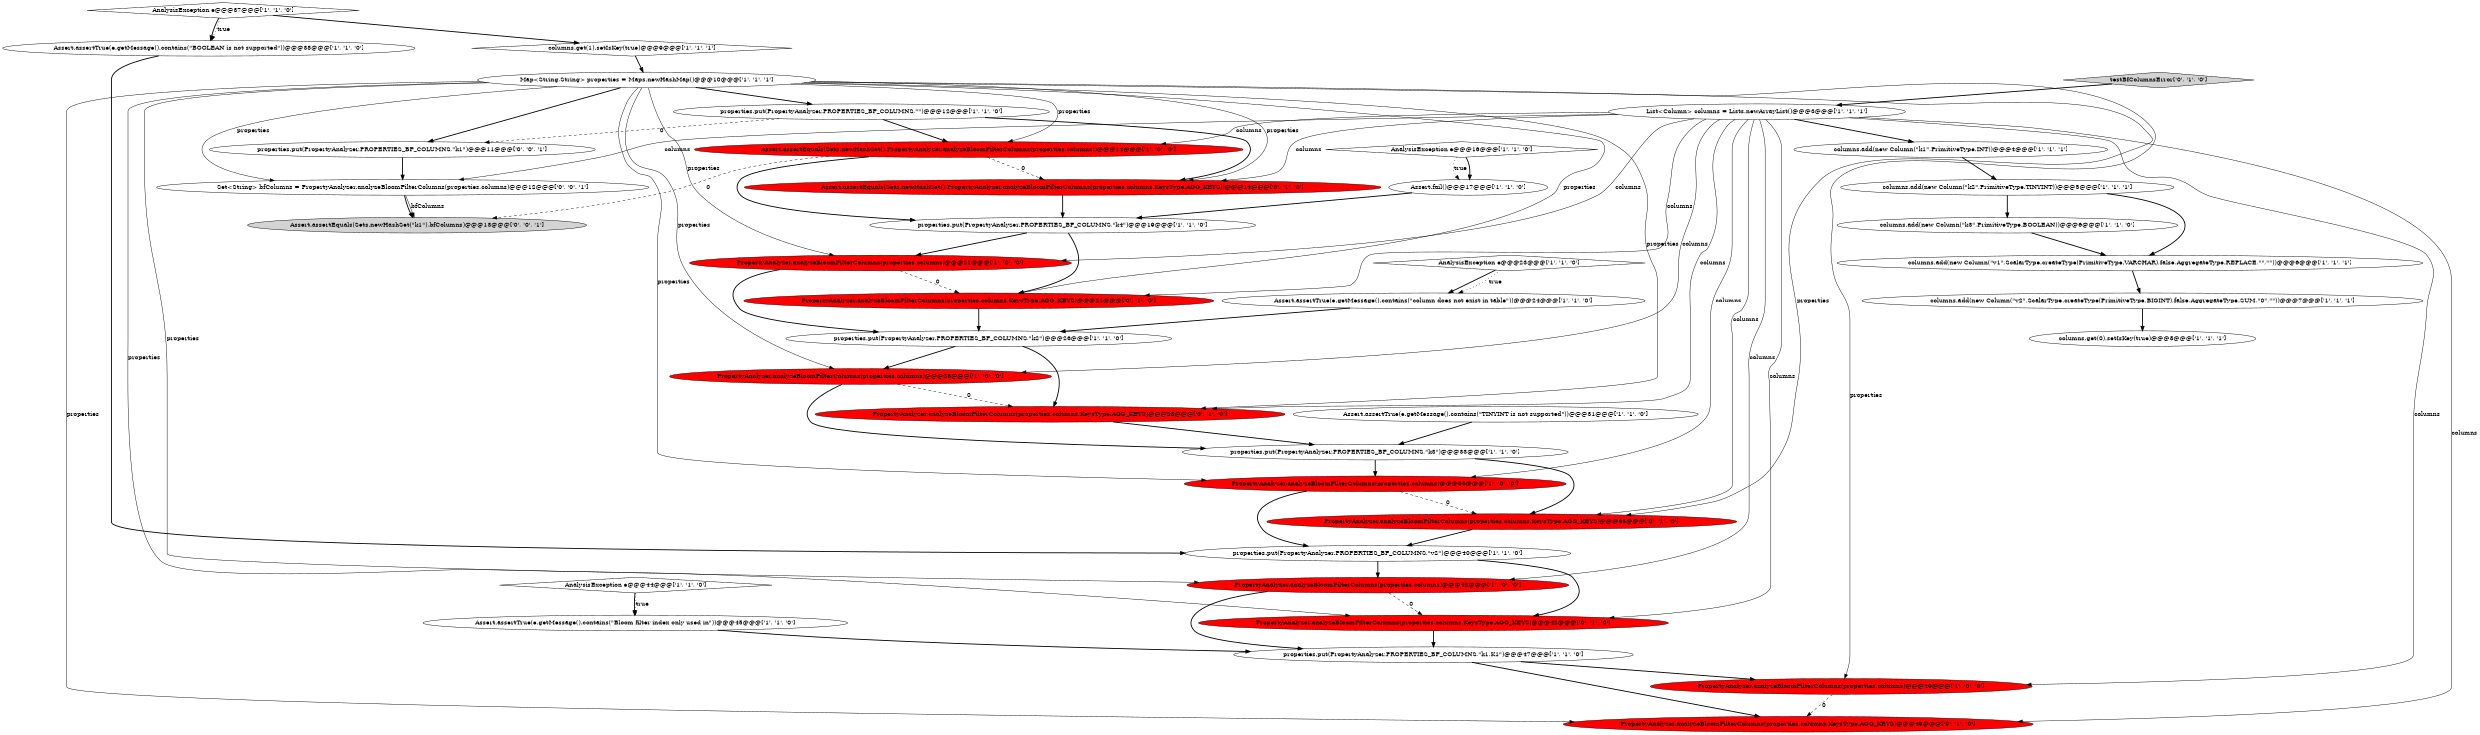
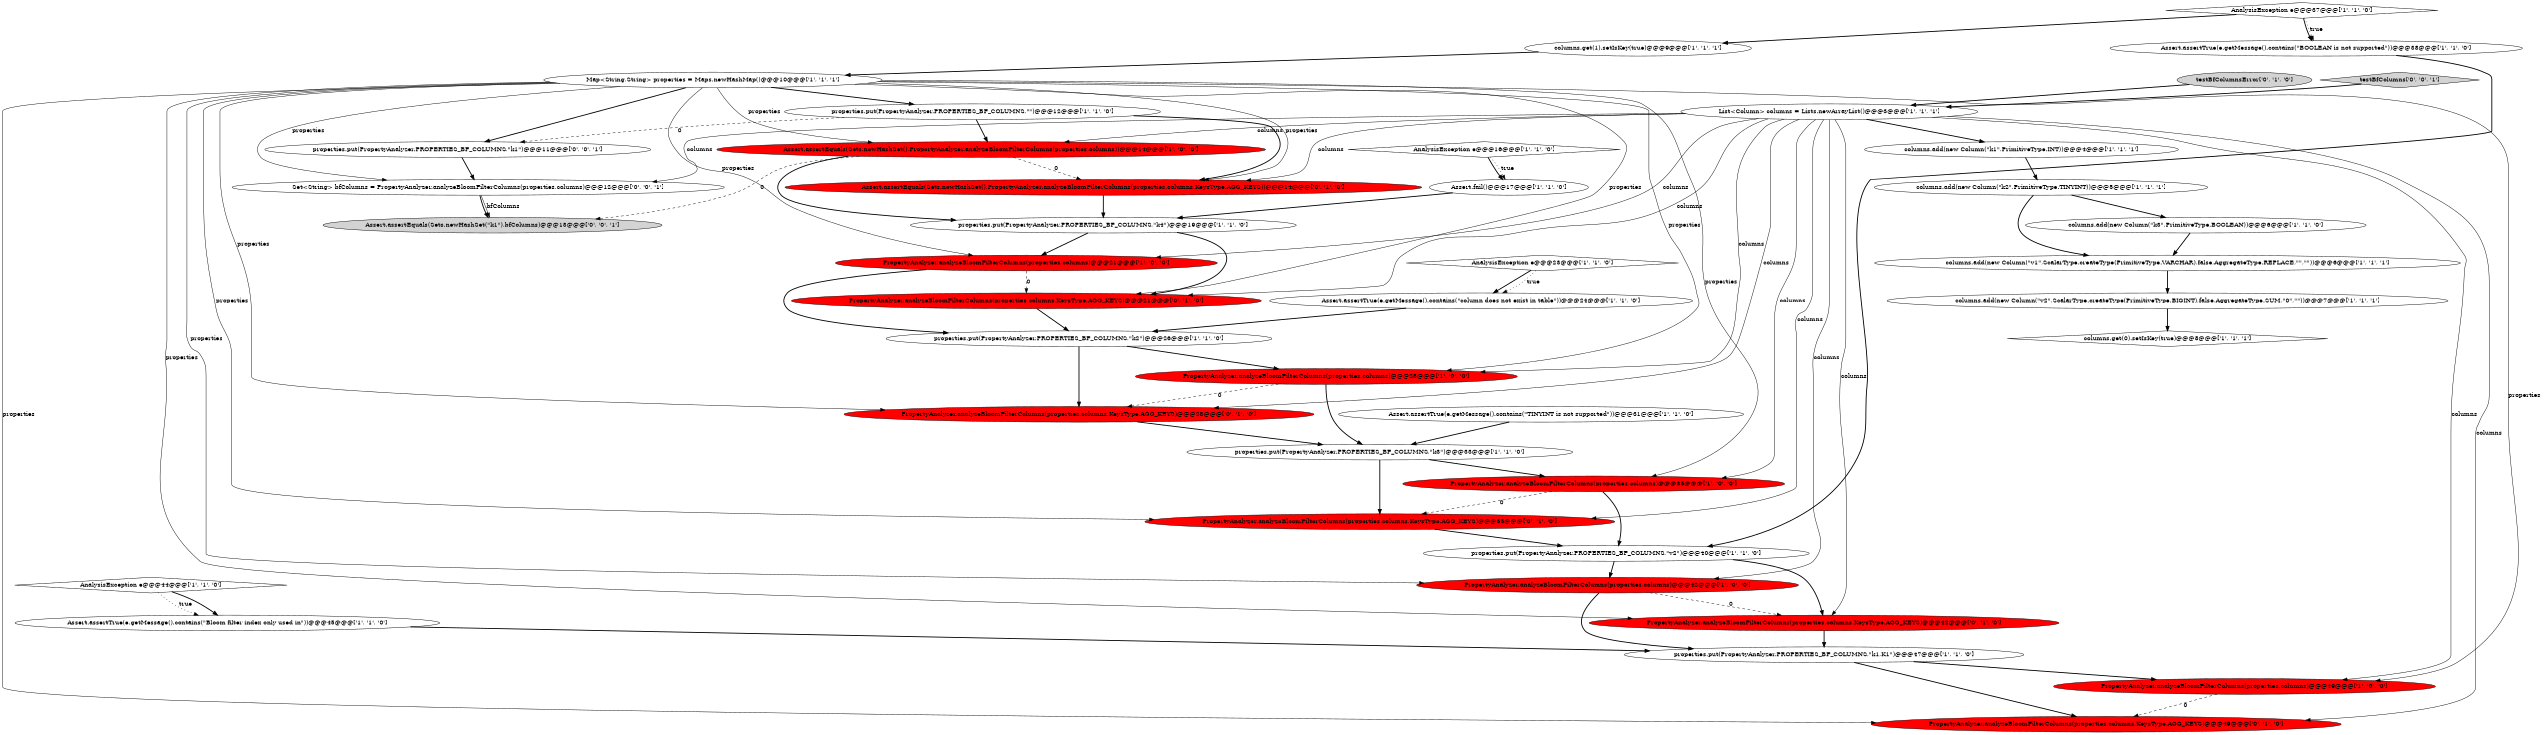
node "columns.get(1).setIsKey(true)@@@9@@@['1', '1', '1']": shape diamond -> ellipse
node "testBfColumnsError['0', '1', '0']": shape diamond -> ellipse
node "testBfColumns['0', '0', '1']": added
node "columns.get(0).setIsKey(true)@@@8@@@['1', '1', '1']": shape ellipse -> diamond
